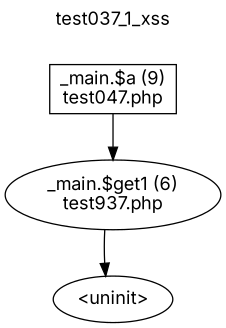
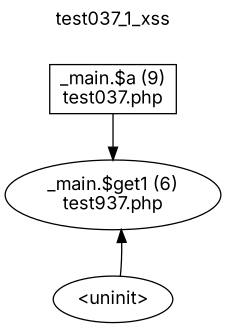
node "_main.$a (9) test047.php": label "_main.$a (9) test047.php" -> "_main.$a (9) test037.php"
edge "_main.$get1 (6) test937.php" -> "<uninit>": reversed
